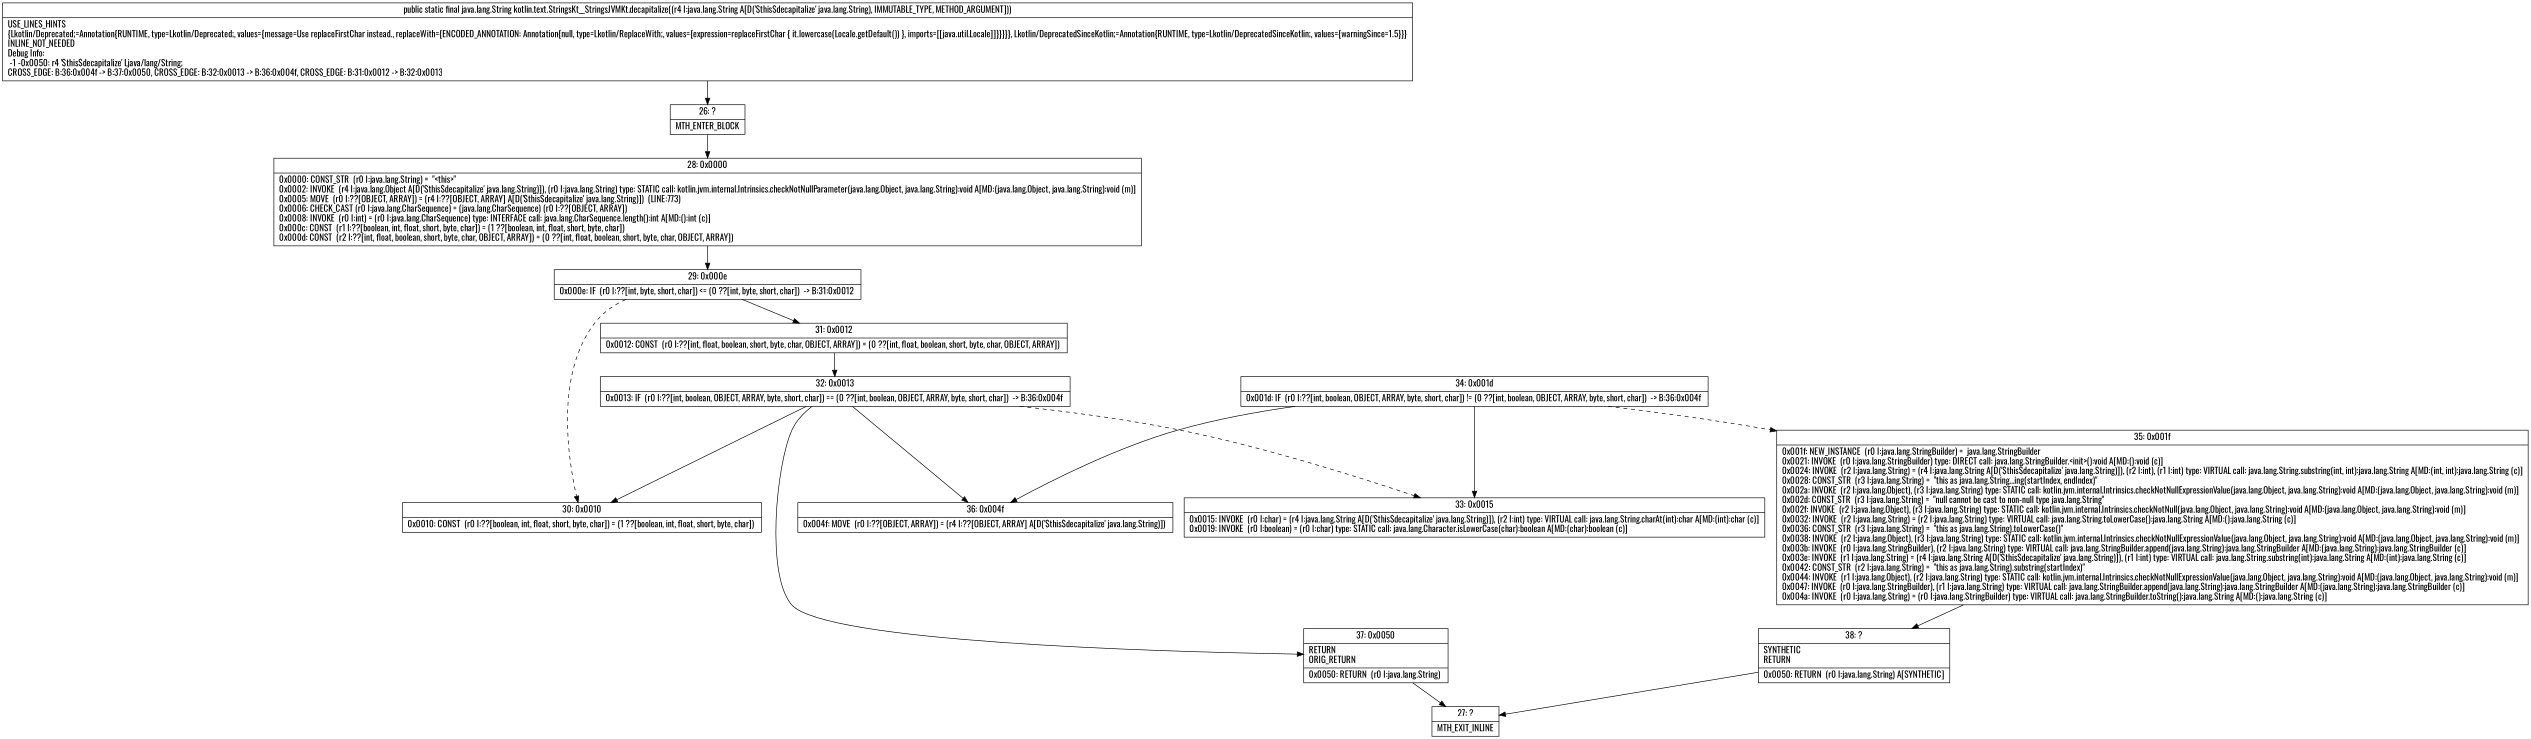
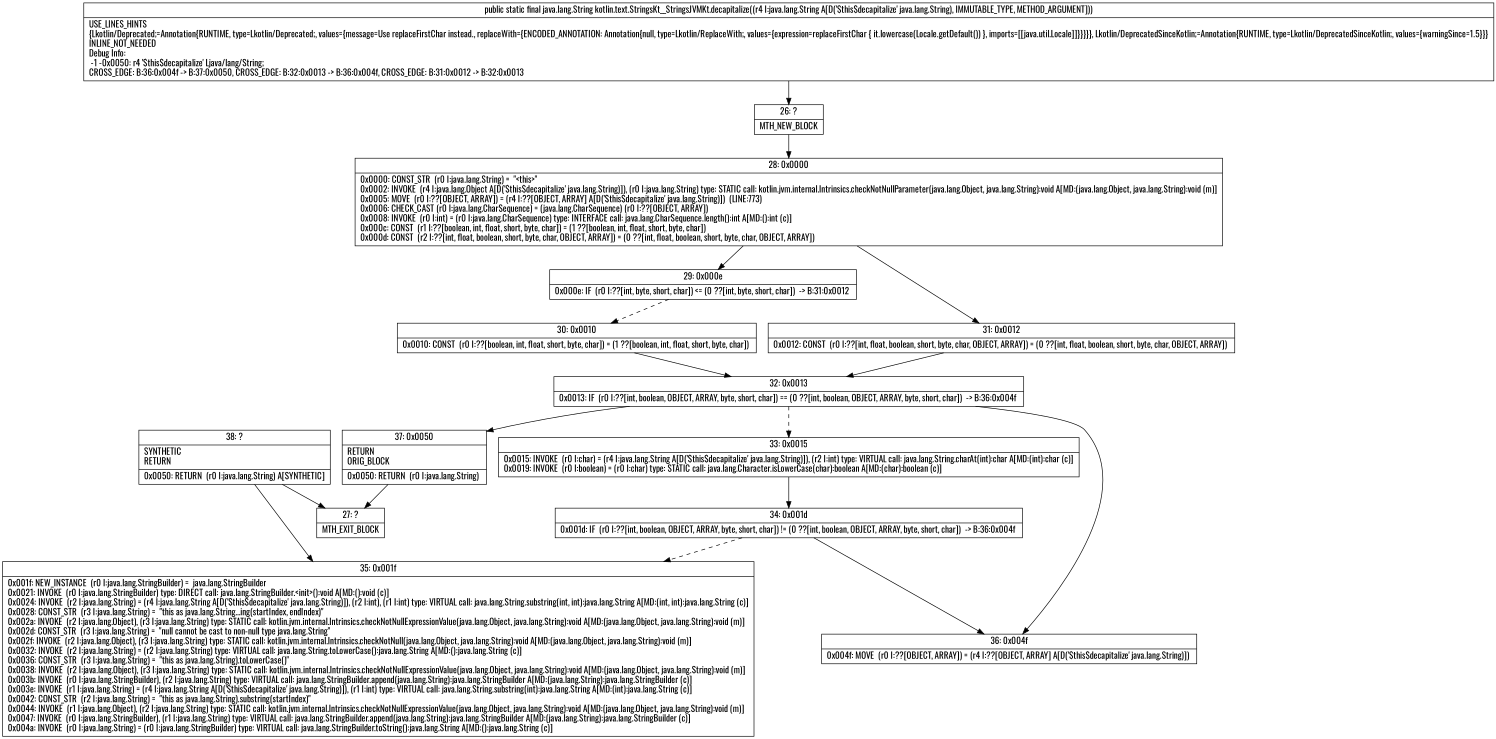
node "26: ?": text "MTH_ENTER_BLOCK" -> "MTH_NEW_BLOCK"
edge "29: 0x000e" -> "31: 0x0012": now "28: 0x0000" -> "31: 0x0012"
edge "34: 0x001d" -> "33: 0x0015": reversed
edge "32: 0x0013" -> "30: 0x0010": reversed
edge "35: 0x001f" -> "38: ?": reversed
node "37: 0x0050": text "ORIG_RETURN" -> "ORIG_BLOCK"
node "27: ?": text "MTH_EXIT_INLINE" -> "MTH_EXIT_BLOCK"
